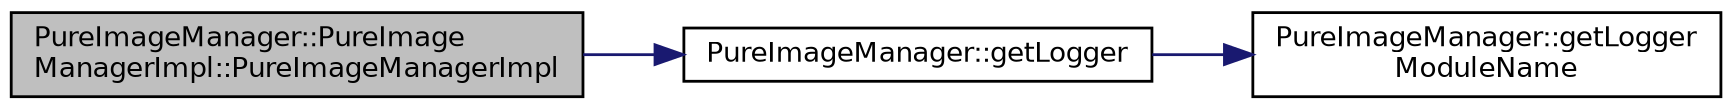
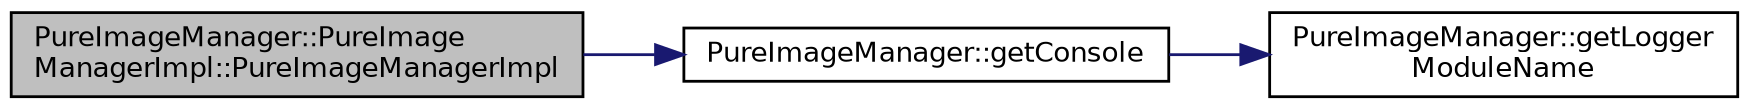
node "PureImageManager::getLogger": label "PureImageManager::getLogger" -> "PureImageManager::getConsole"
